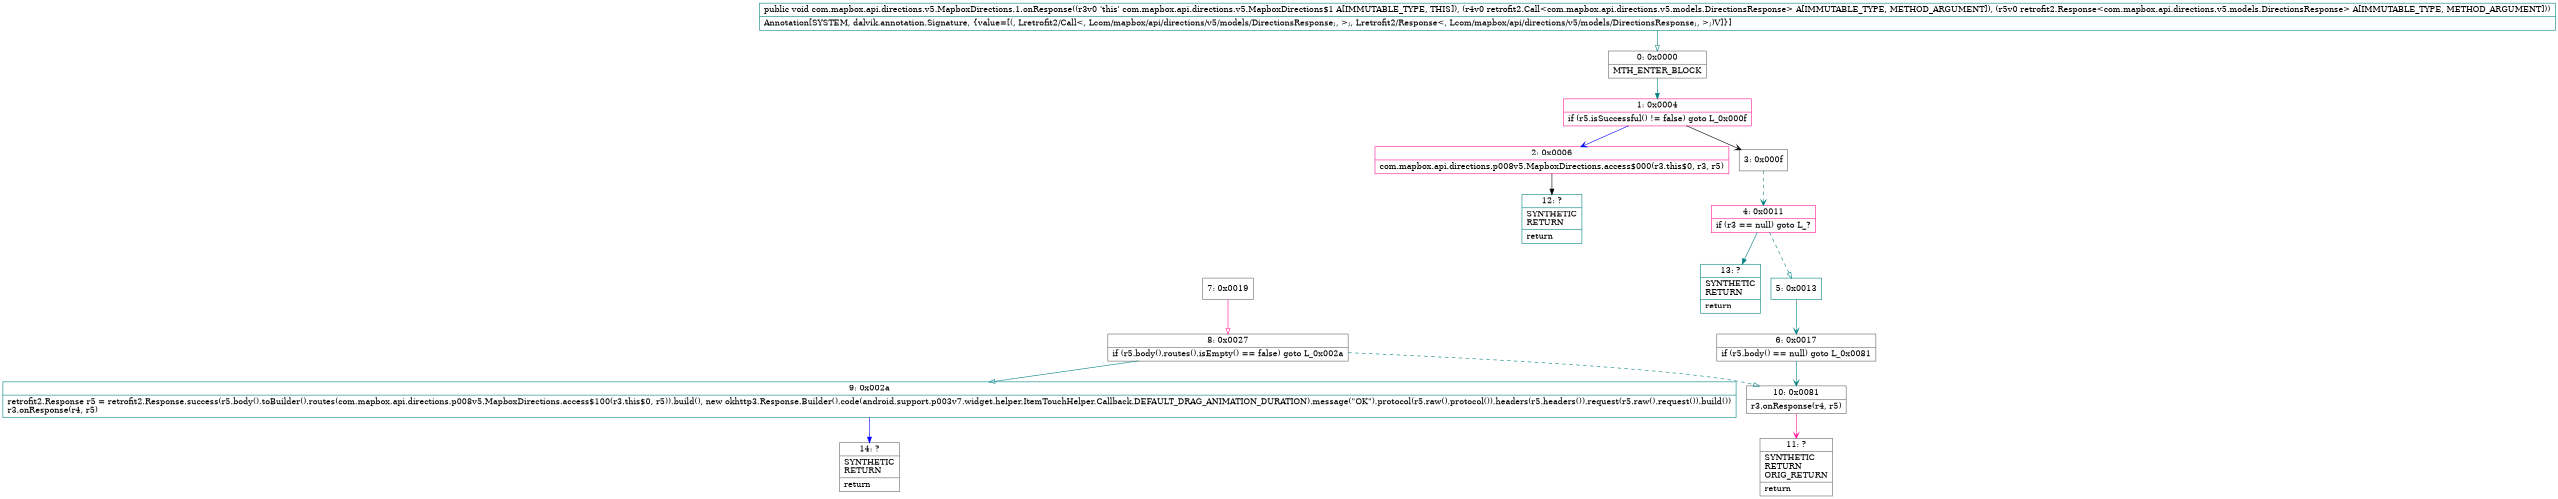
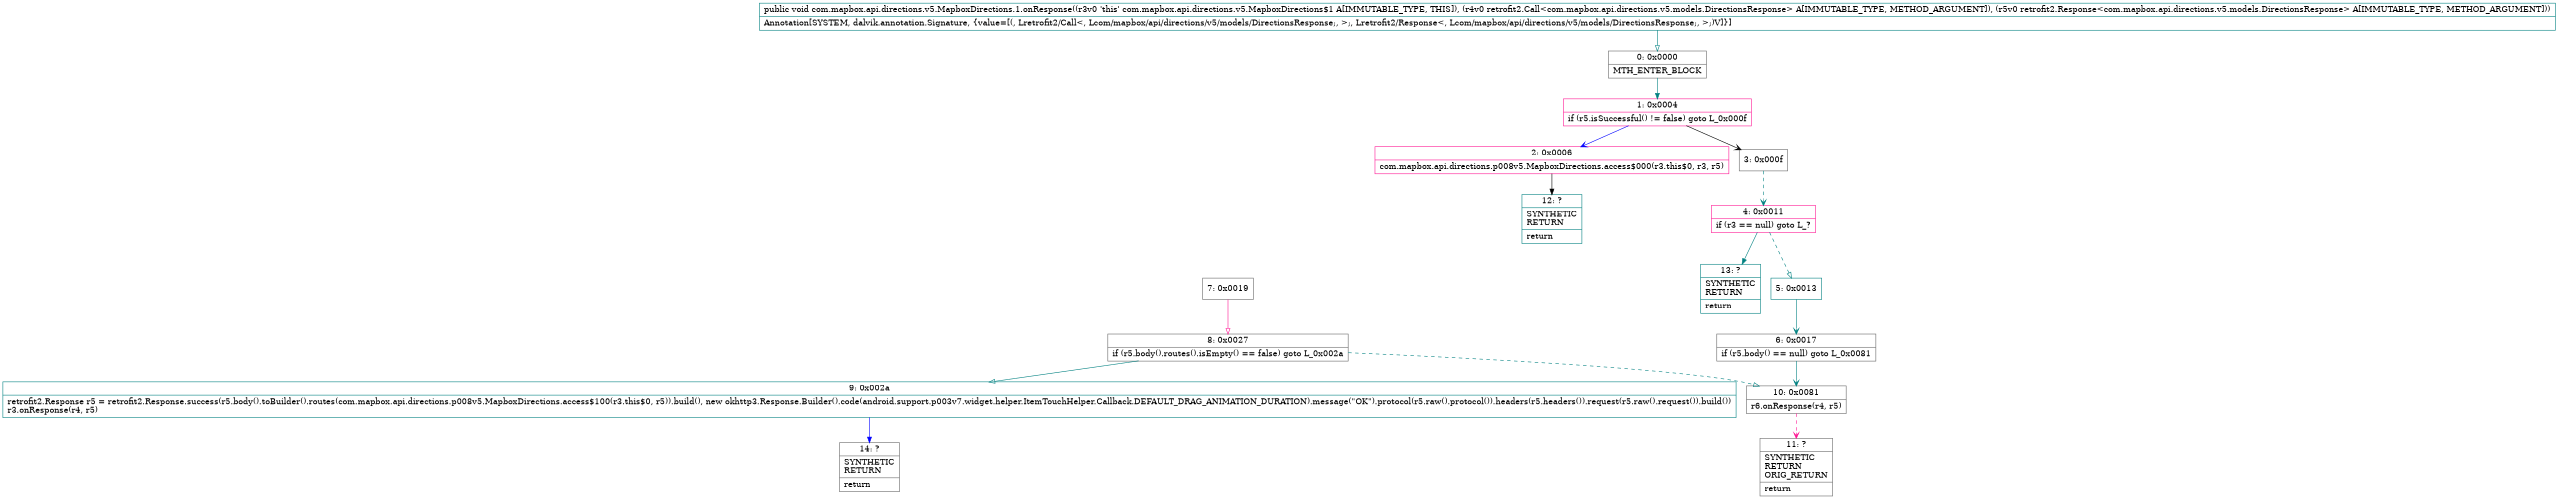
node "10: 0x0081": text "r3.onResponse(r4, r5)" -> "r6.onResponse(r4, r5)"
edge "10: 0x0081" -> "11: ?": style solid -> dashed
